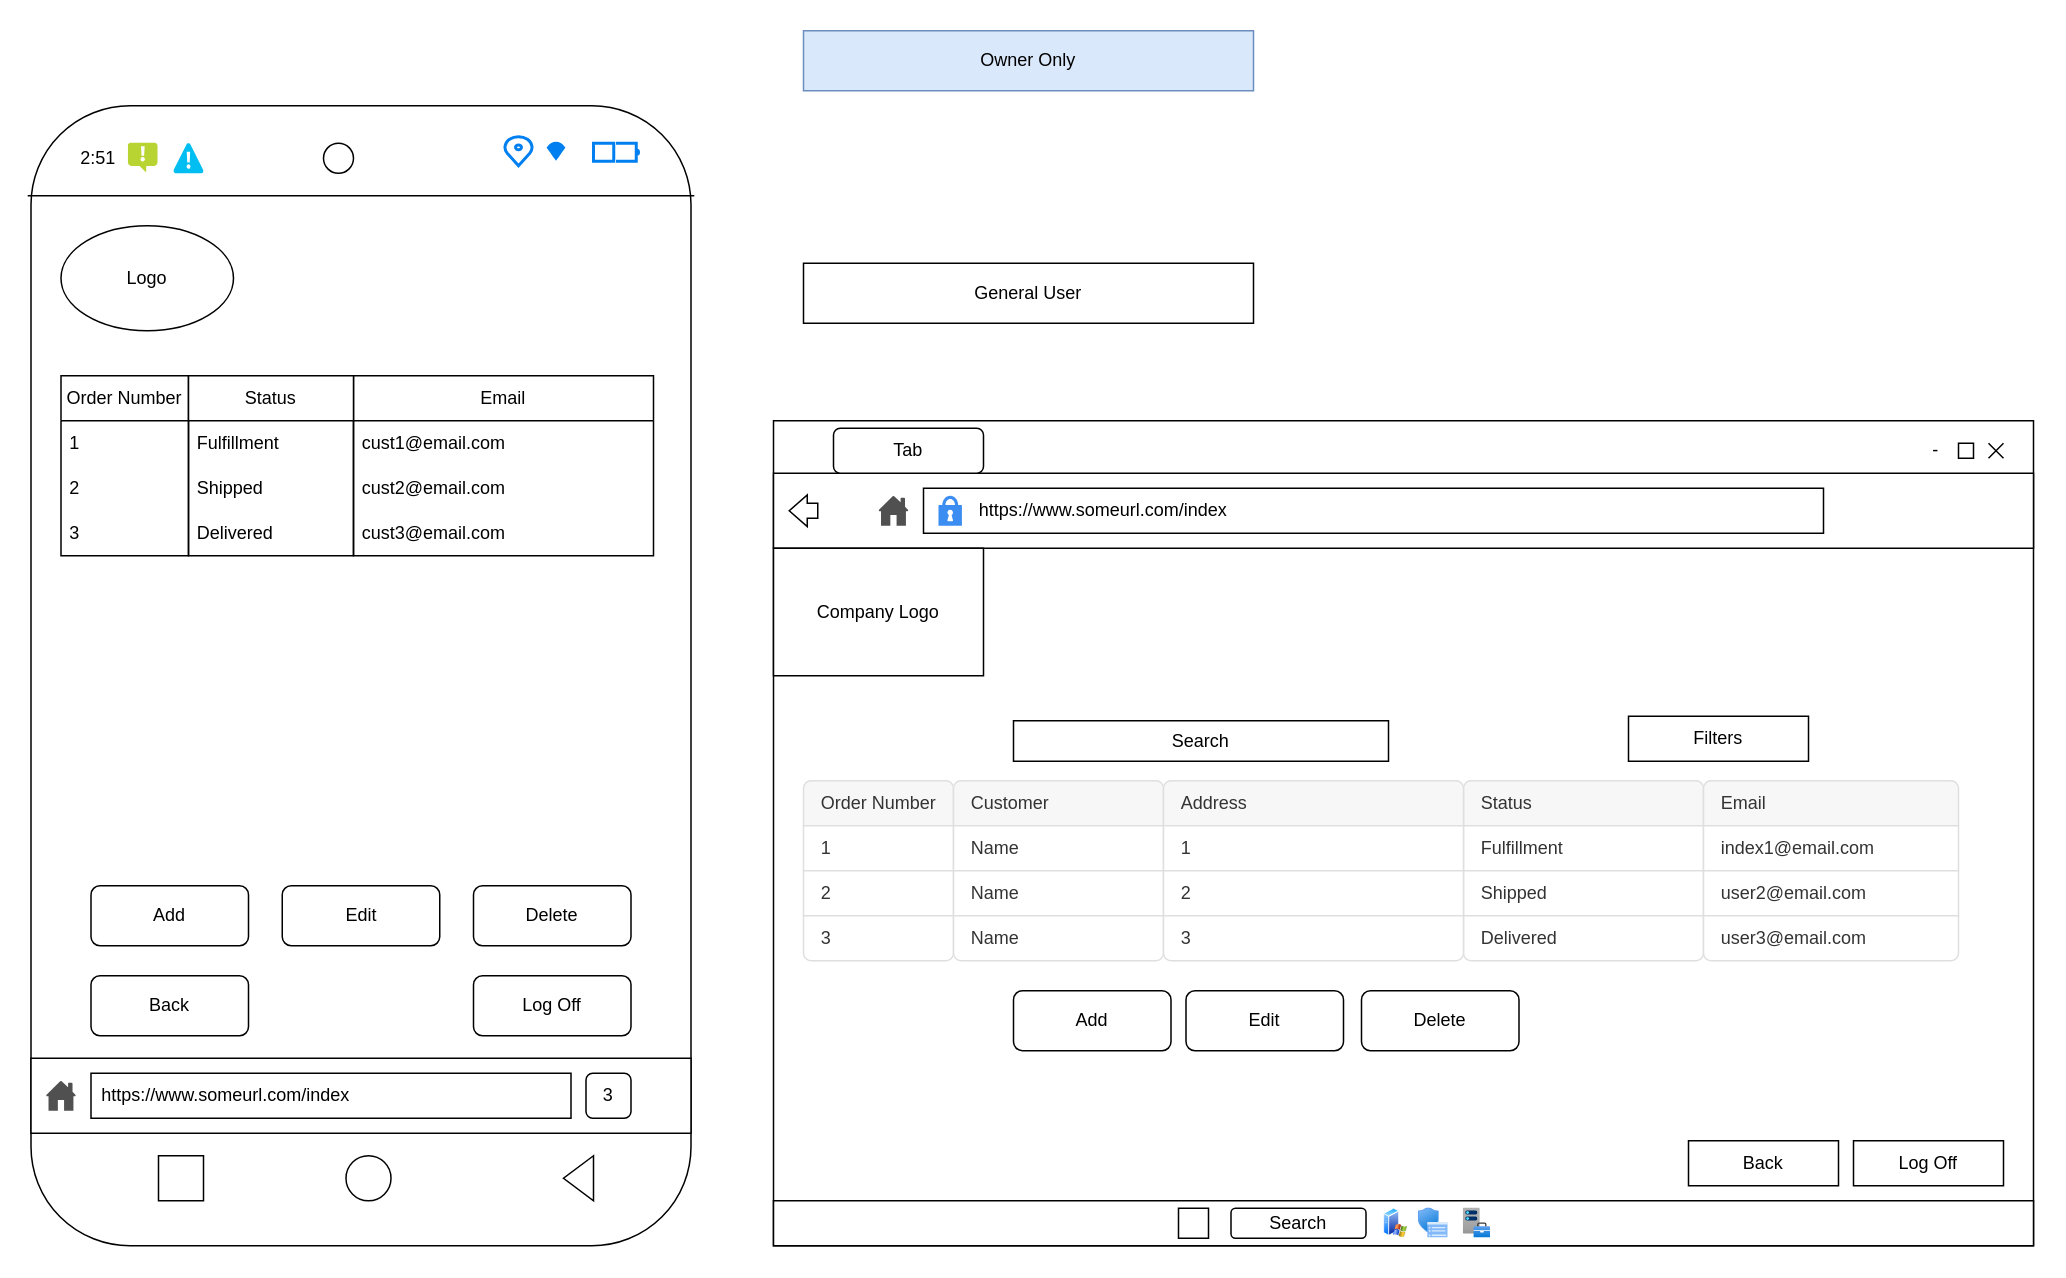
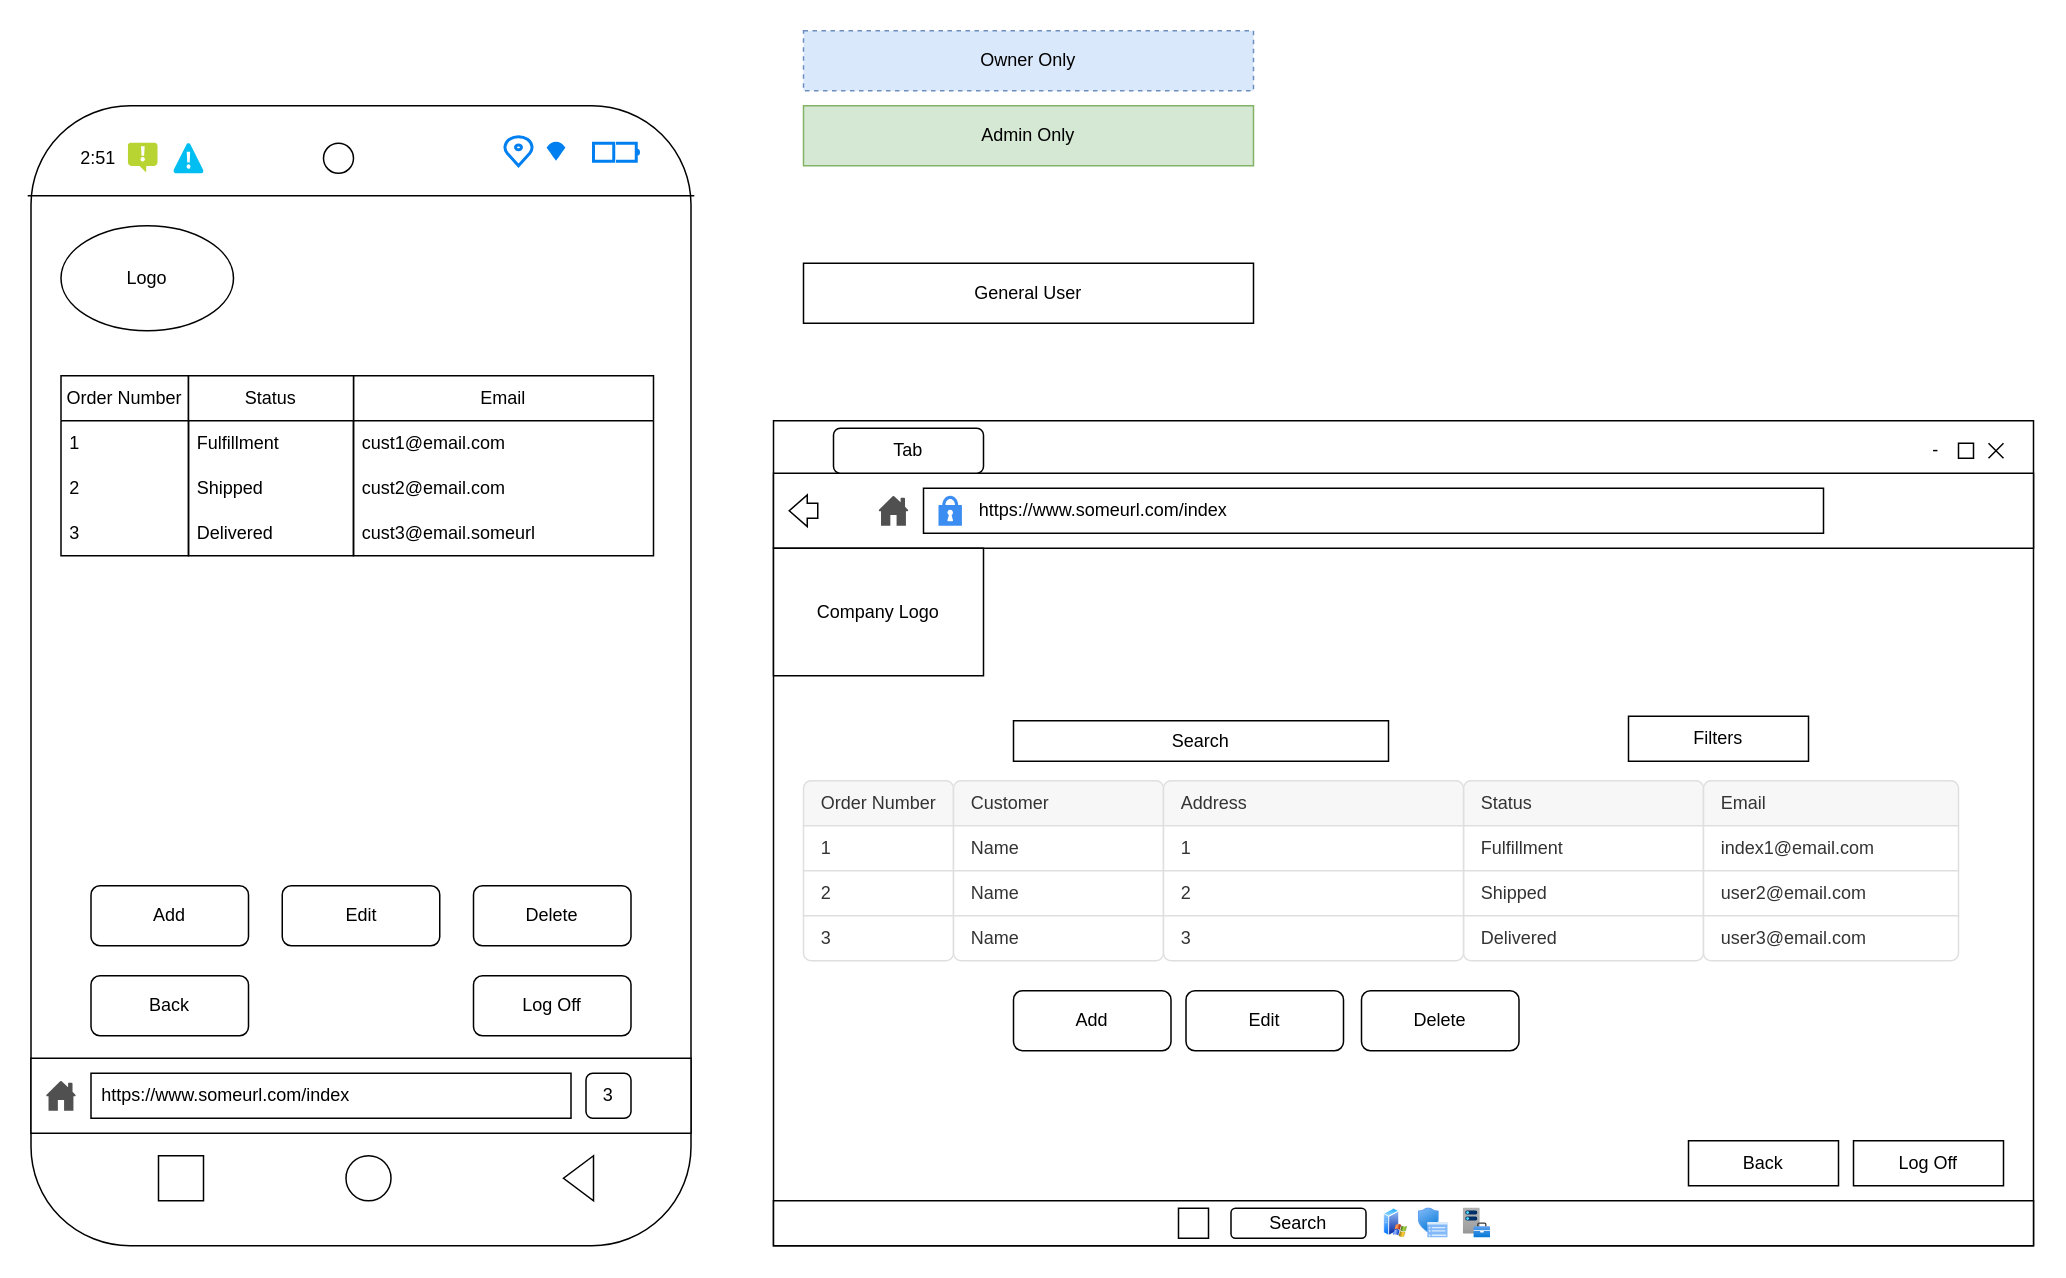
node "Owner Only": style solid -> dashed
node "Admin Only": added
node "cust3@email.com": label "cust3@email.com" -> "cust3@email.someurl"
